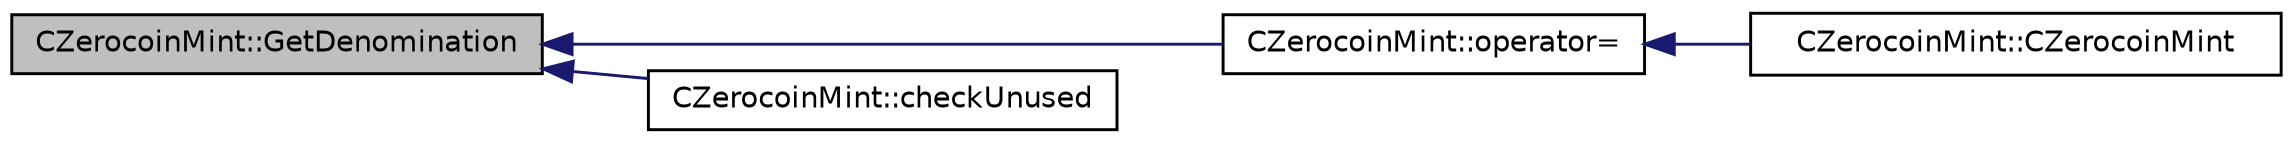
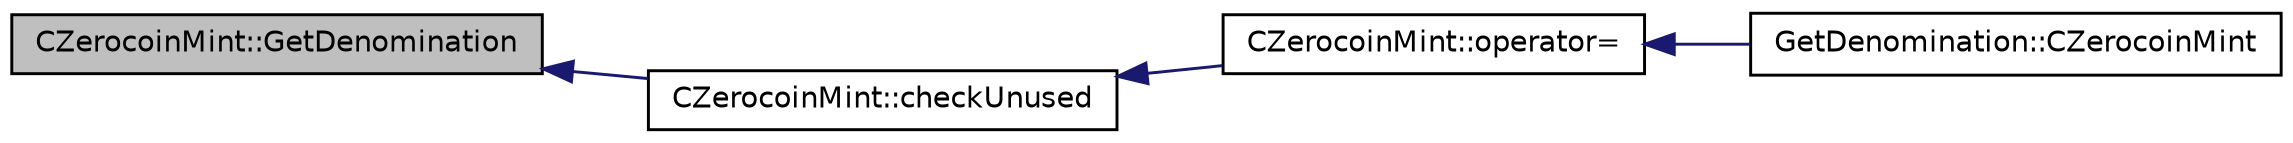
edge "CZerocoinMint::operator=" -> "CZerocoinMint::GetDenomination": now "CZerocoinMint::operator=" -> "CZerocoinMint::checkUnused"
node "CZerocoinMint::CZerocoinMint": label "CZerocoinMint::CZerocoinMint" -> "GetDenomination::CZerocoinMint"
